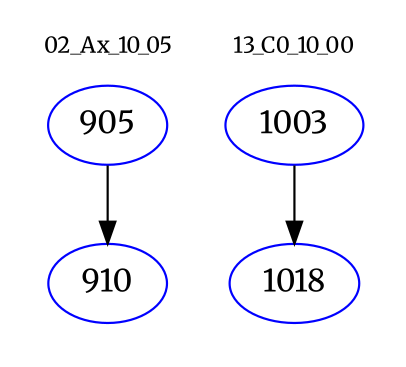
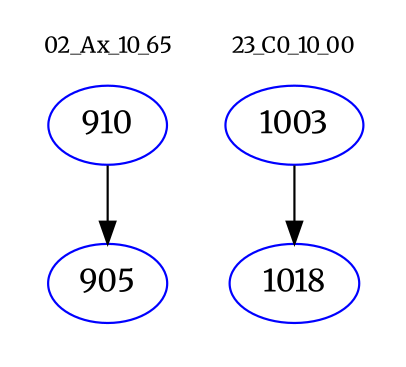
cluster "02_Ax_10_05": label "02_Ax_10_05" -> "02_Ax_10_65"
cluster "13_C0_10_00": label "13_C0_10_00" -> "23_C0_10_00"
edge "905" -> "910": reversed
